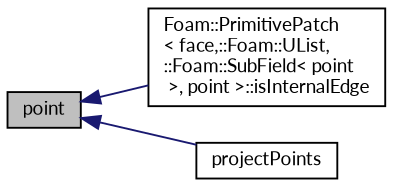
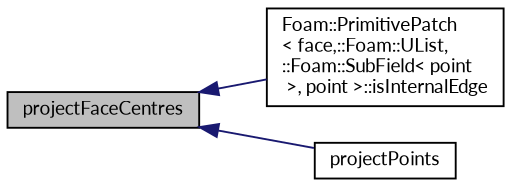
node "point": label "point" -> "projectFaceCentres"
